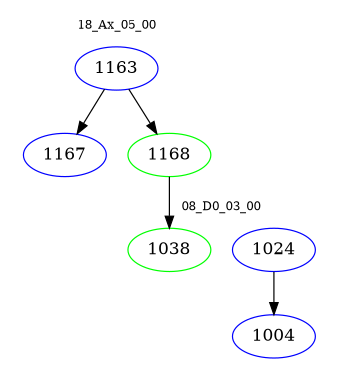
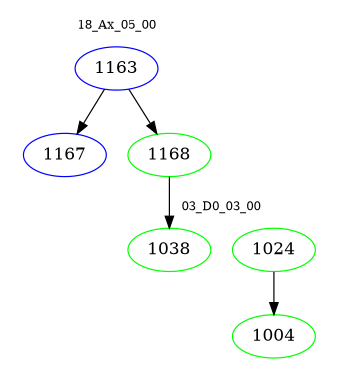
cluster "08_D0_03_00": label "08_D0_03_00" -> "03_D0_03_00"
node "1024": color blue -> green
node "1004": color blue -> green
